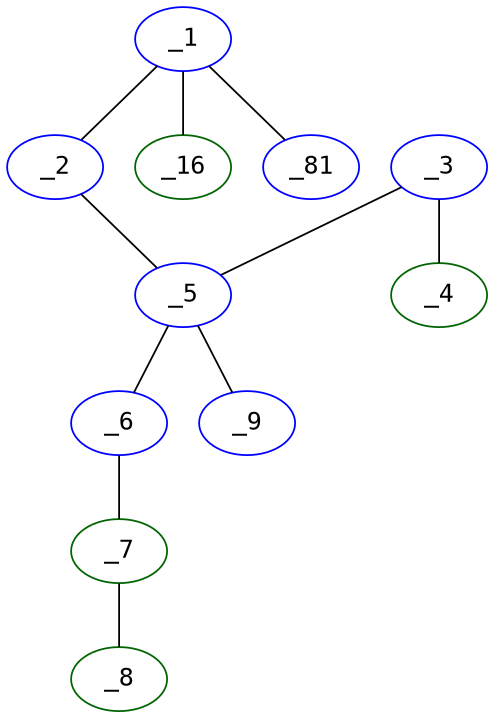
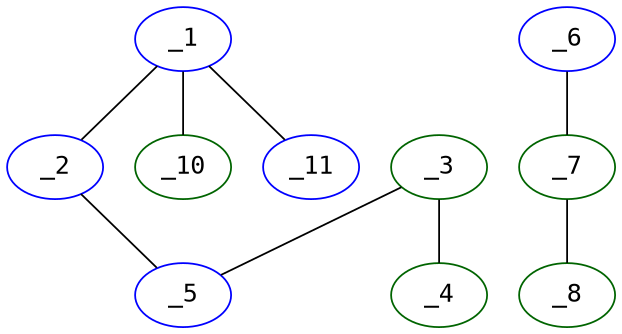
node "_16": label "_16" -> "_10"
node "_81": label "_81" -> "_11"
node "_3": color blue -> darkgreen
edge "_5" -- "_6": removed
node "_9": removed
